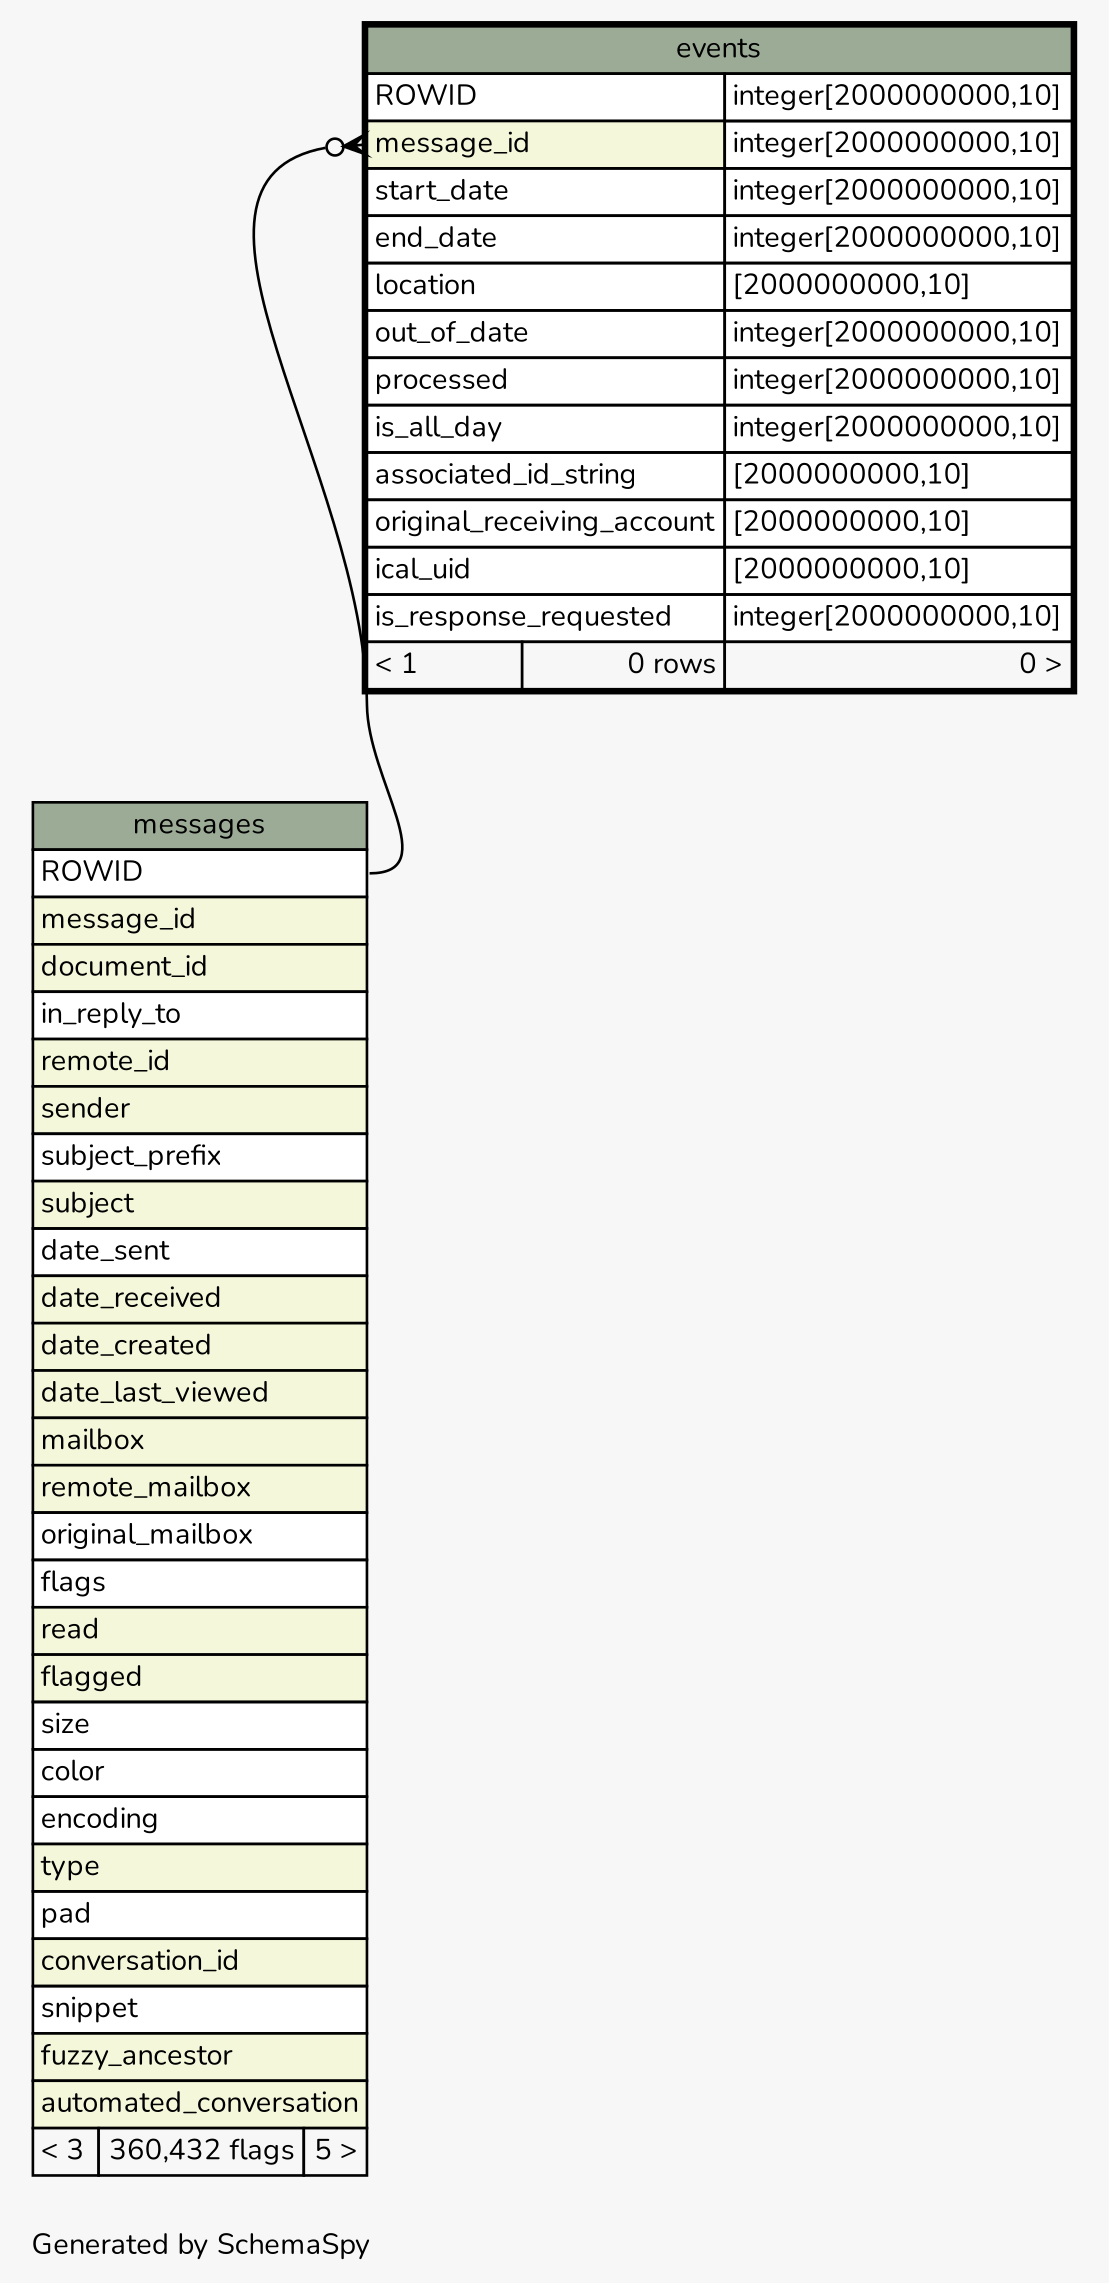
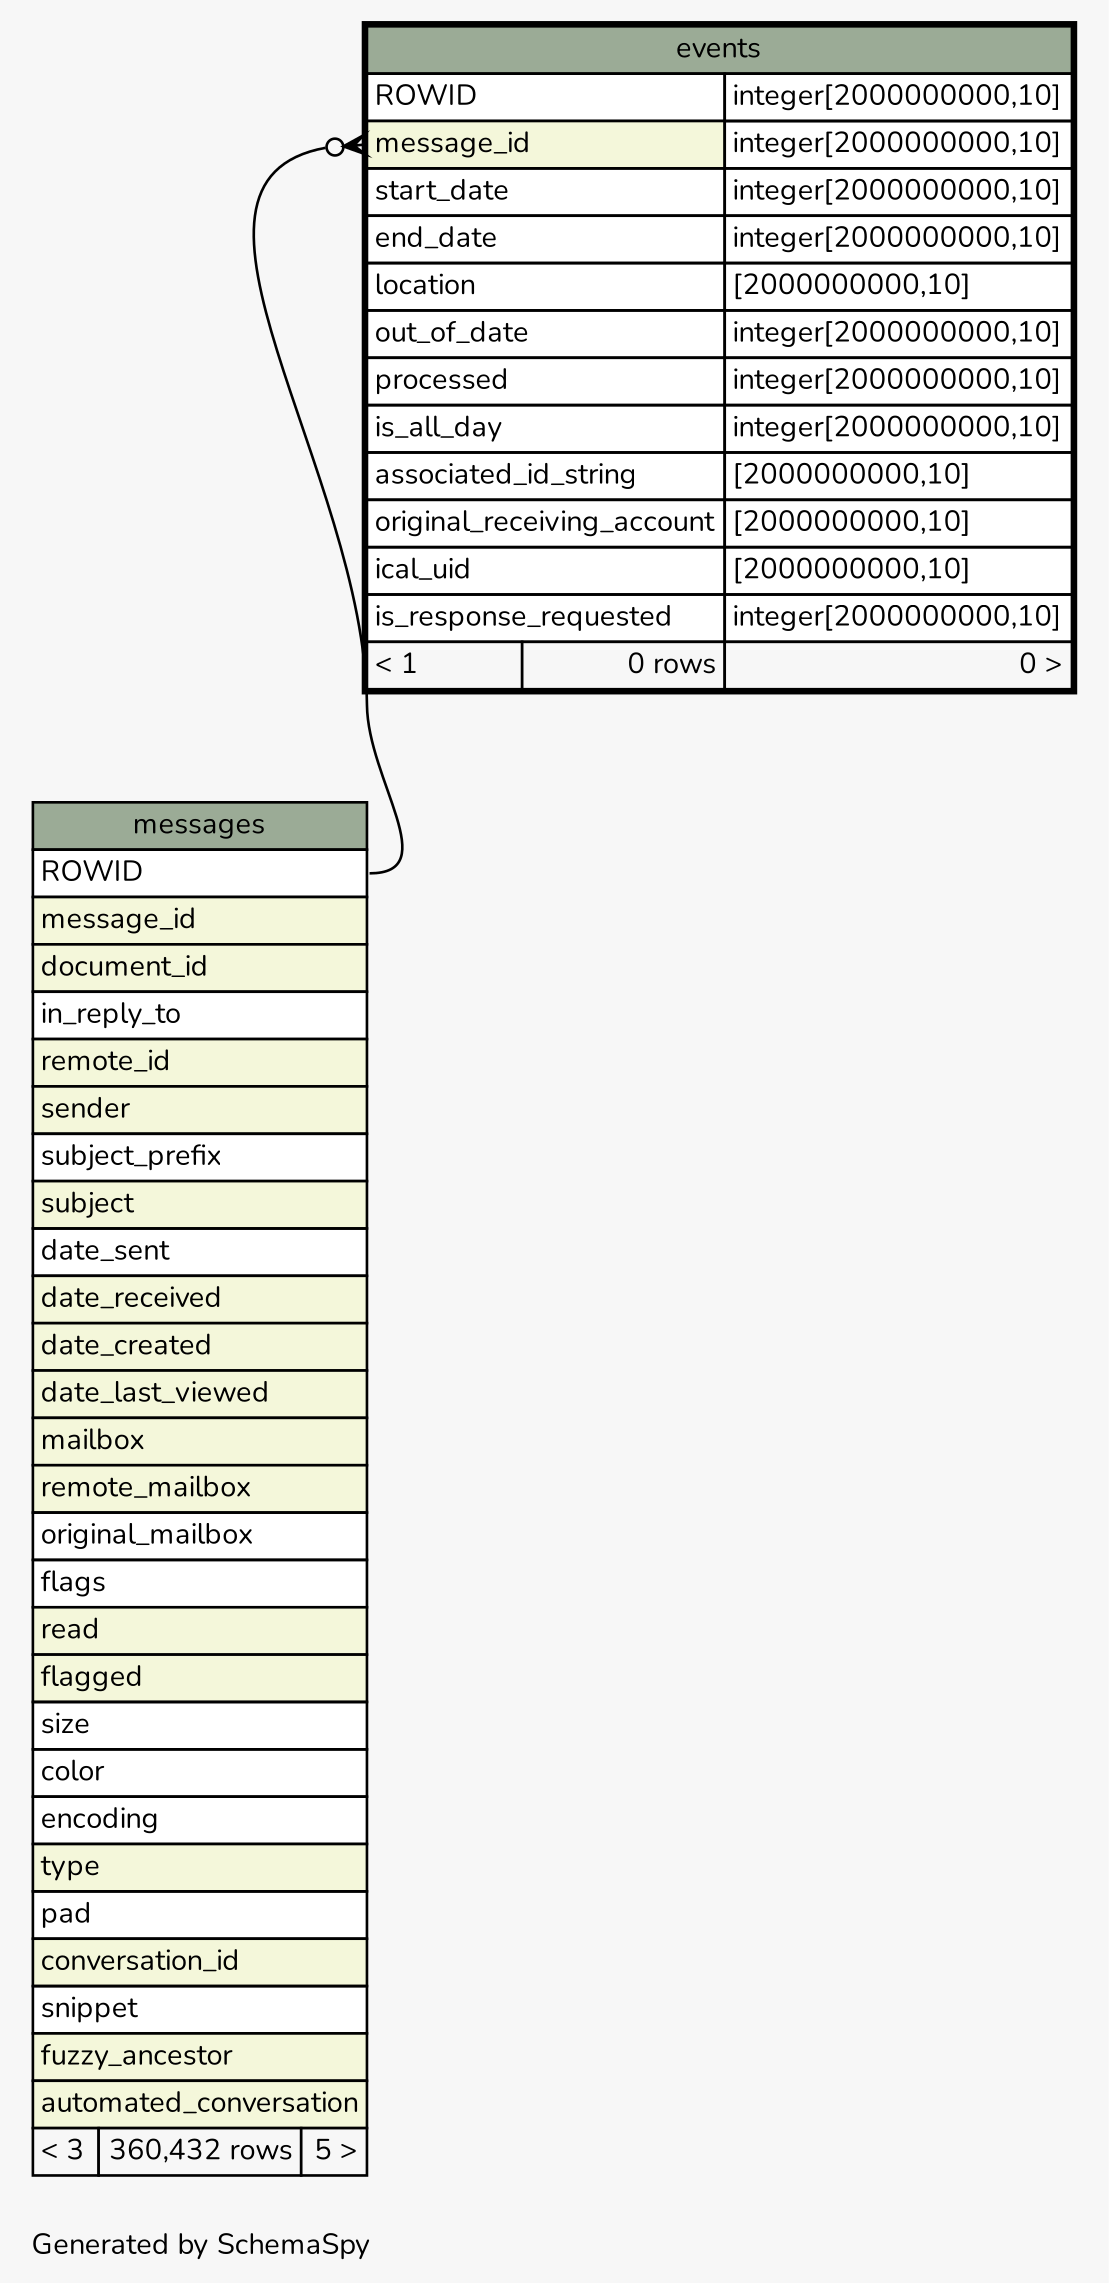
node "messages": text "360,432 flags" -> "360,432 rows"
